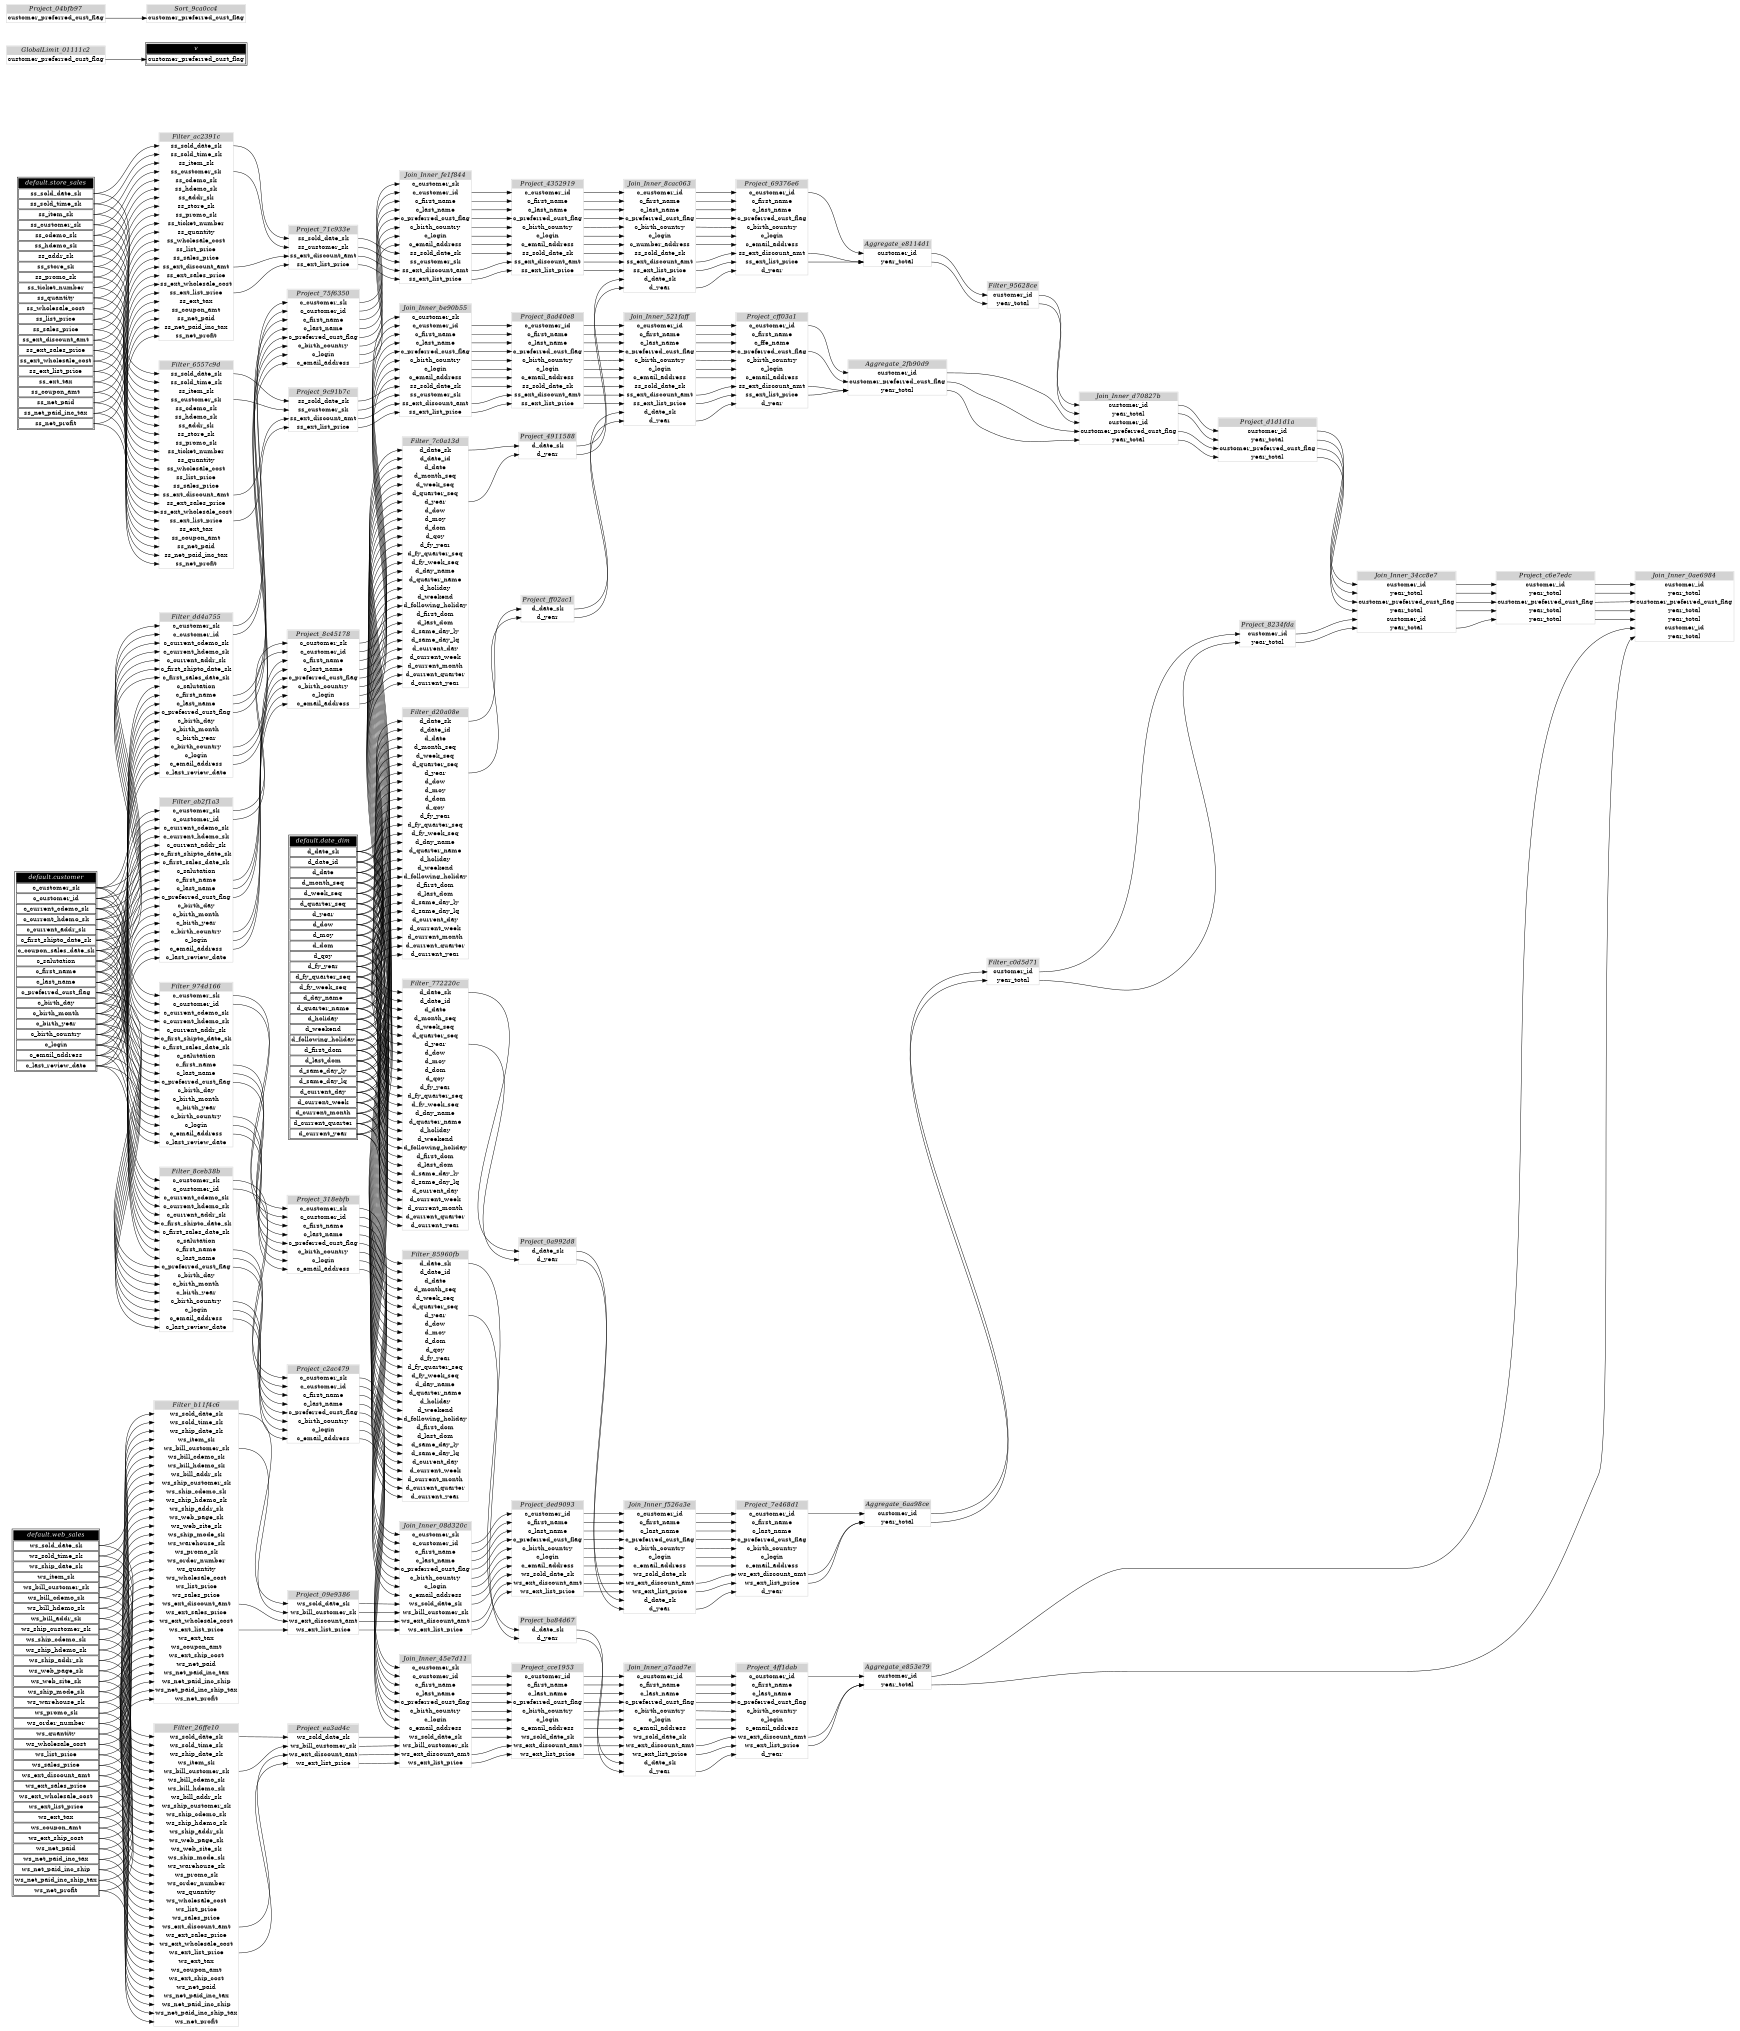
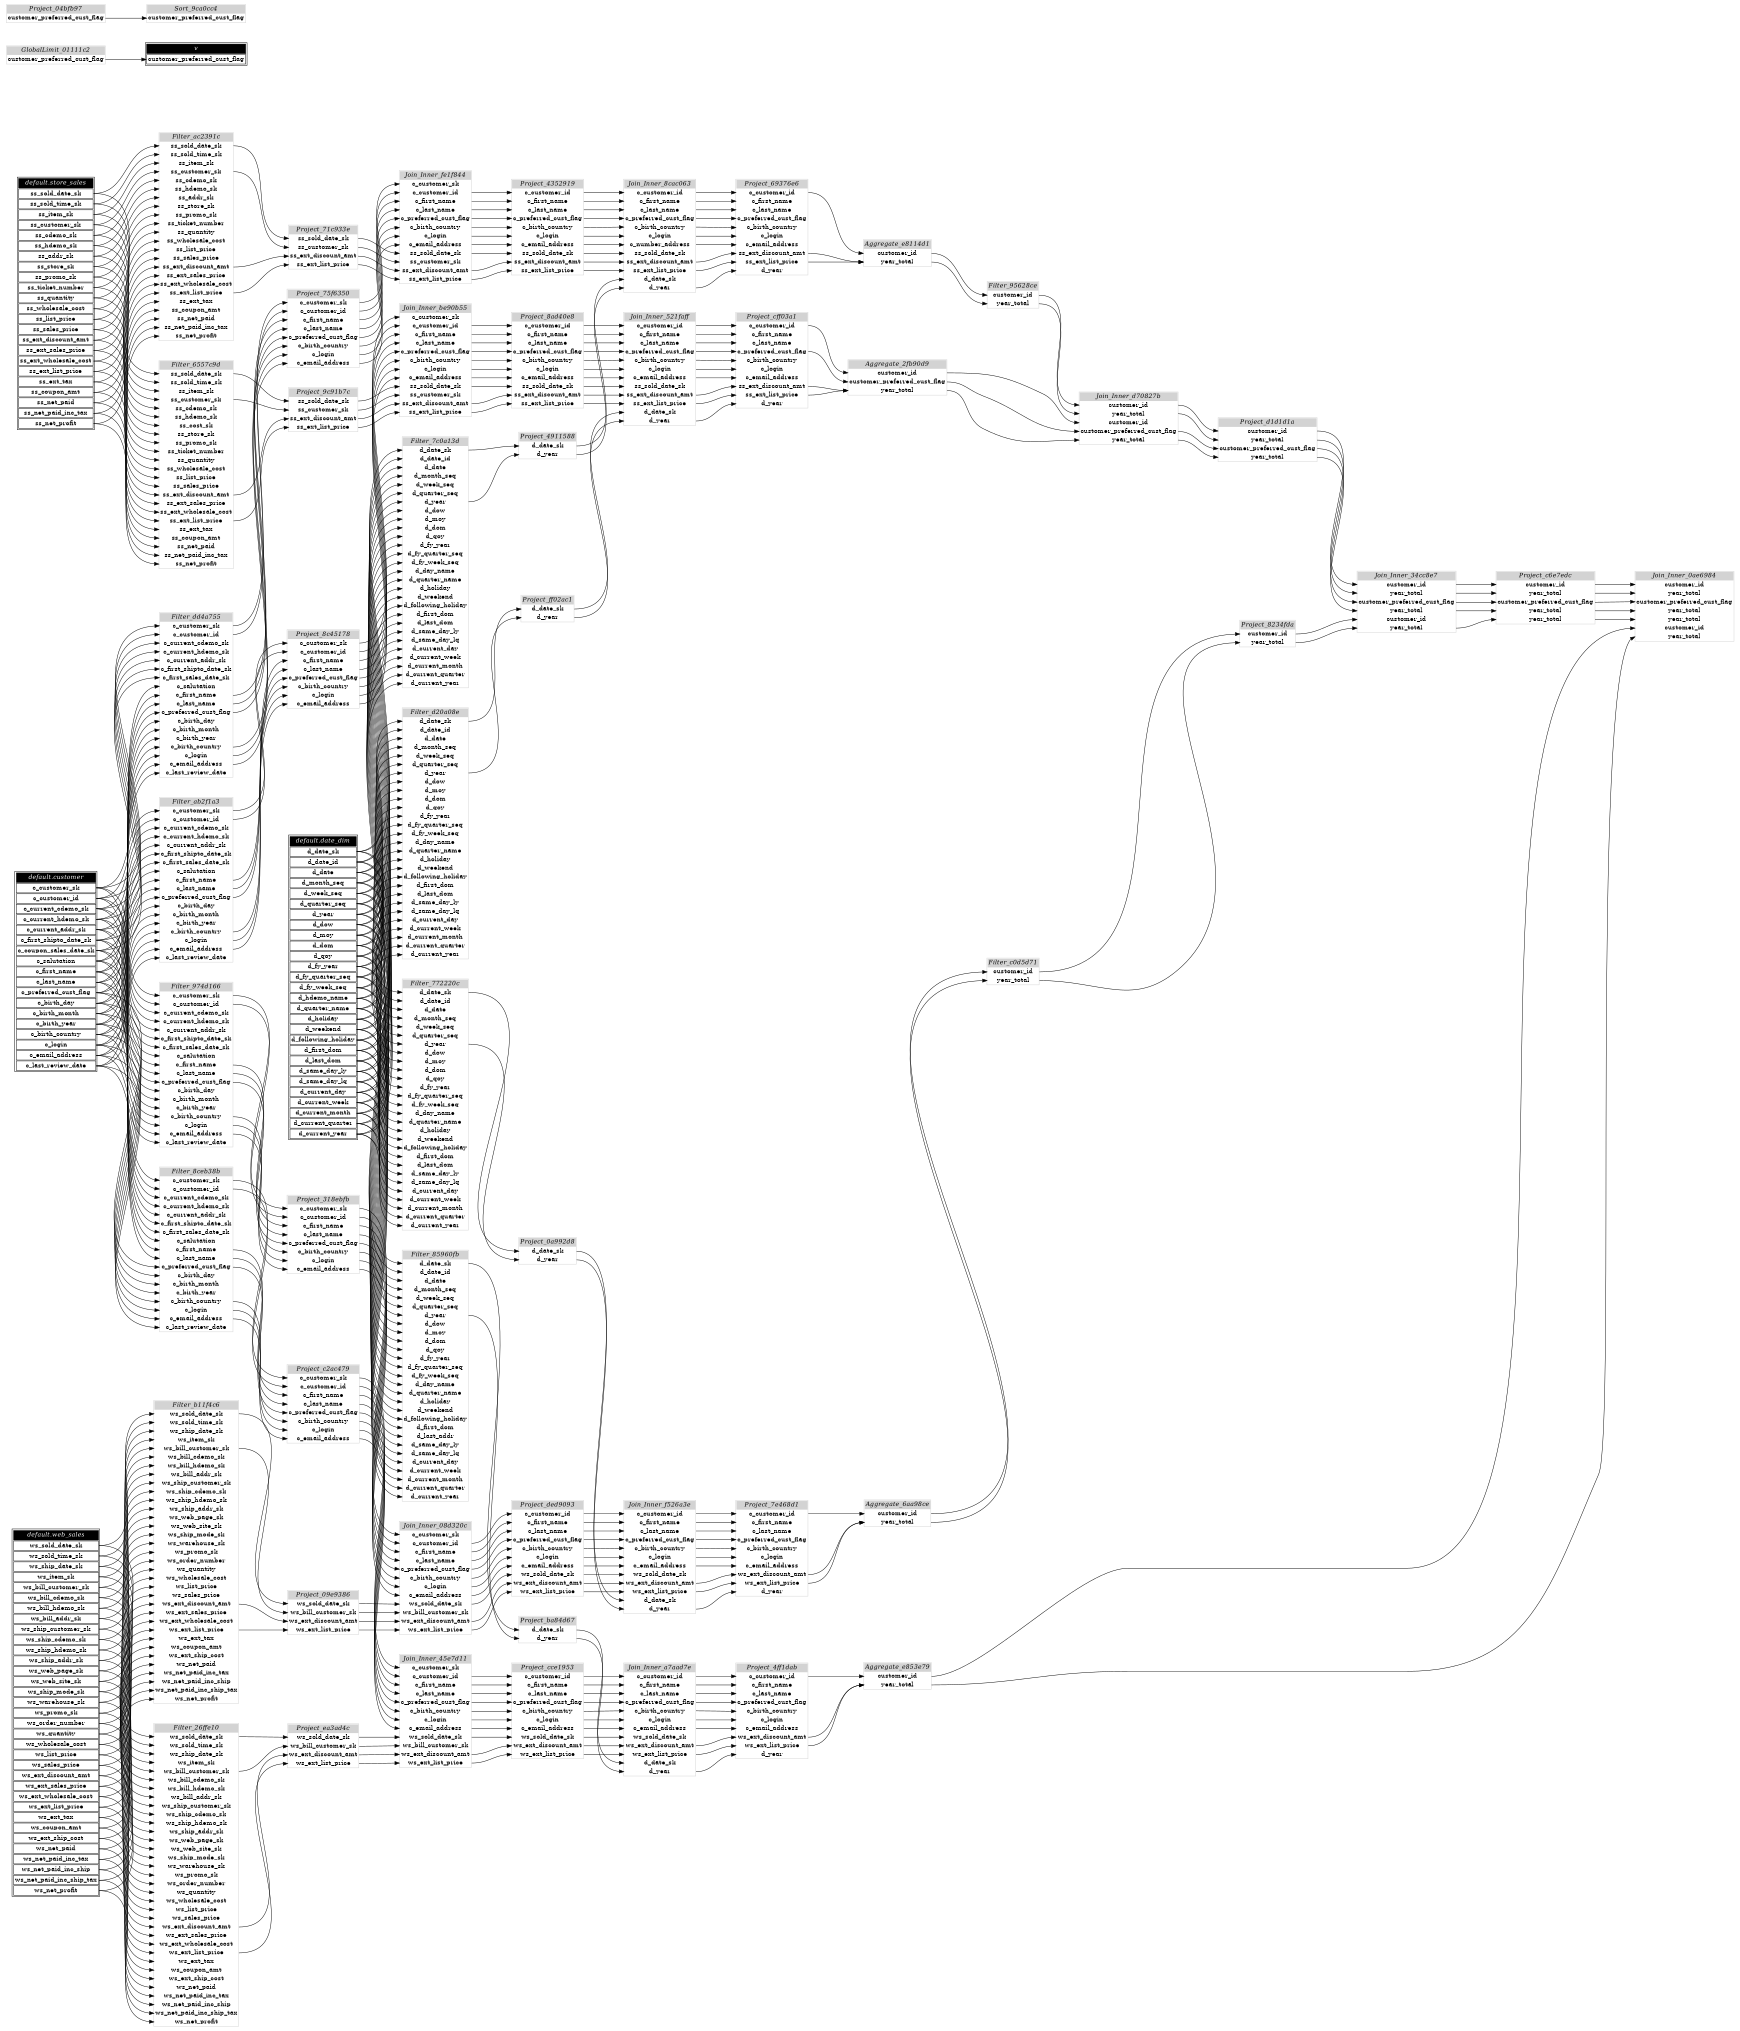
node "Project_cff03a1": text "c_ffe_name" -> "c_last_name"
node "Filter_6557c9d": text "ss_addr_sk" -> "ss_cost_sk"
node "default.date_dim": text "d_day_name" -> "d_hdemo_name"
node "Filter_85960fb": text "d_last_dom" -> "d_last_addr"
